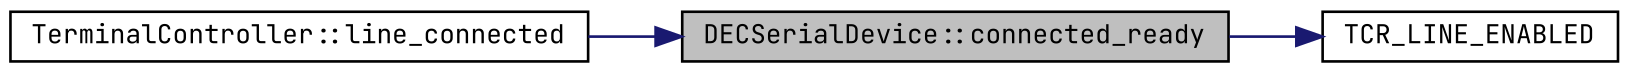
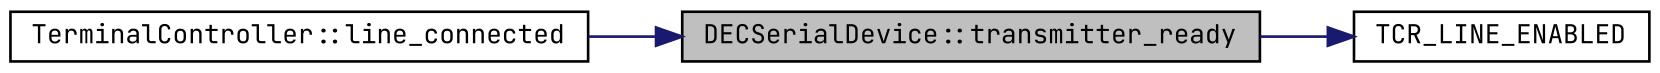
node "DECSerialDevice::connected_ready": label "DECSerialDevice::connected_ready" -> "DECSerialDevice::transmitter_ready"
